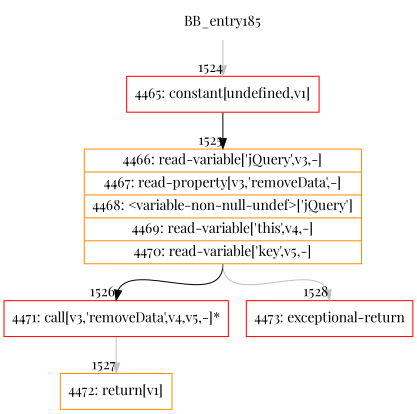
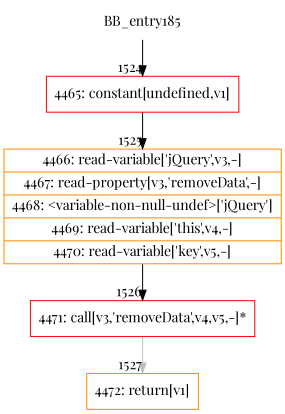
edge "BB_entry185" -> "4465: constant[undefined,v1]": color gray -> black
node "4473: exceptional-return": removed
